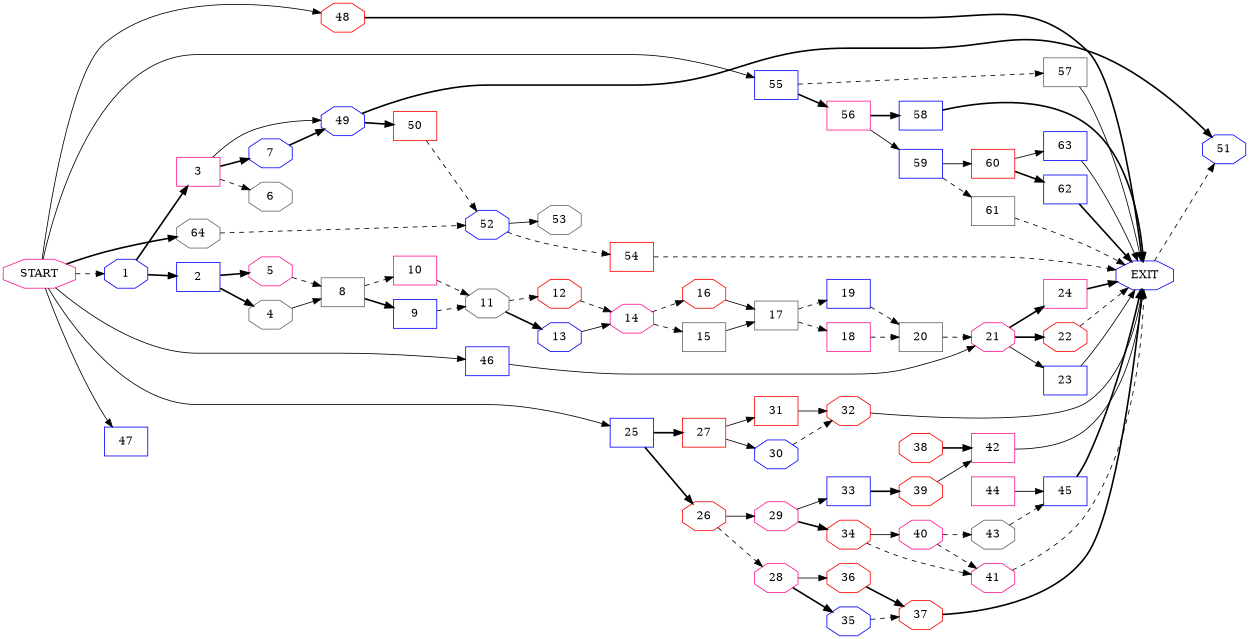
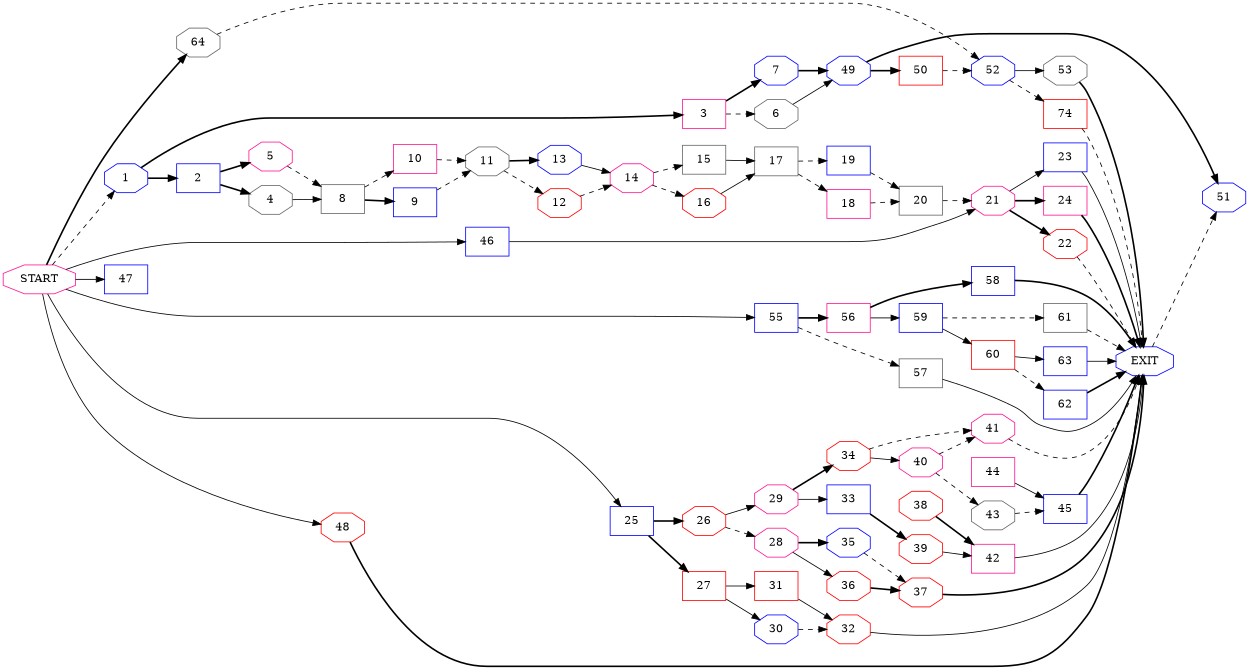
edge "3" -> "49": now "6" -> "49"
edge "60" -> "62": style bold -> dashed
edge "53" -> "EXIT": added
node "54": label "54" -> "74"
